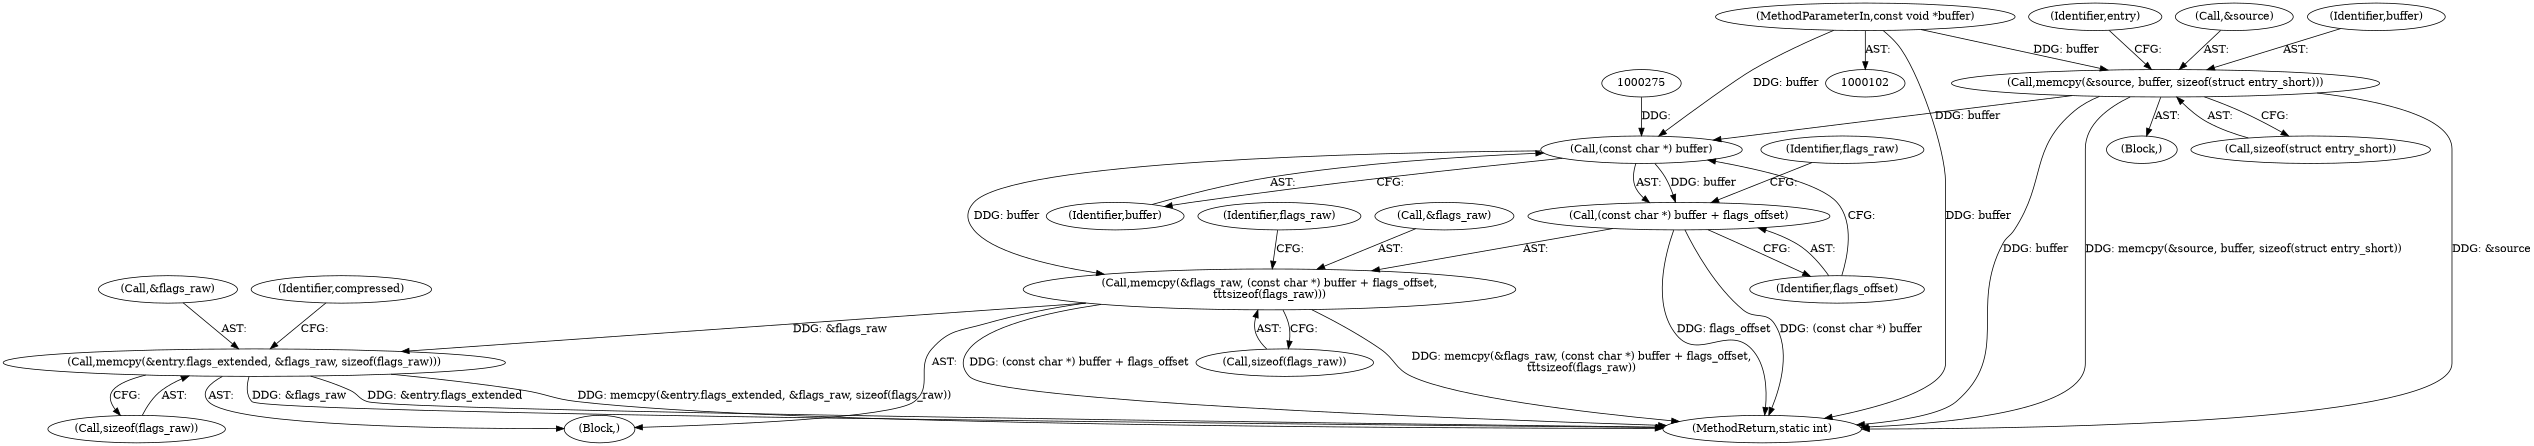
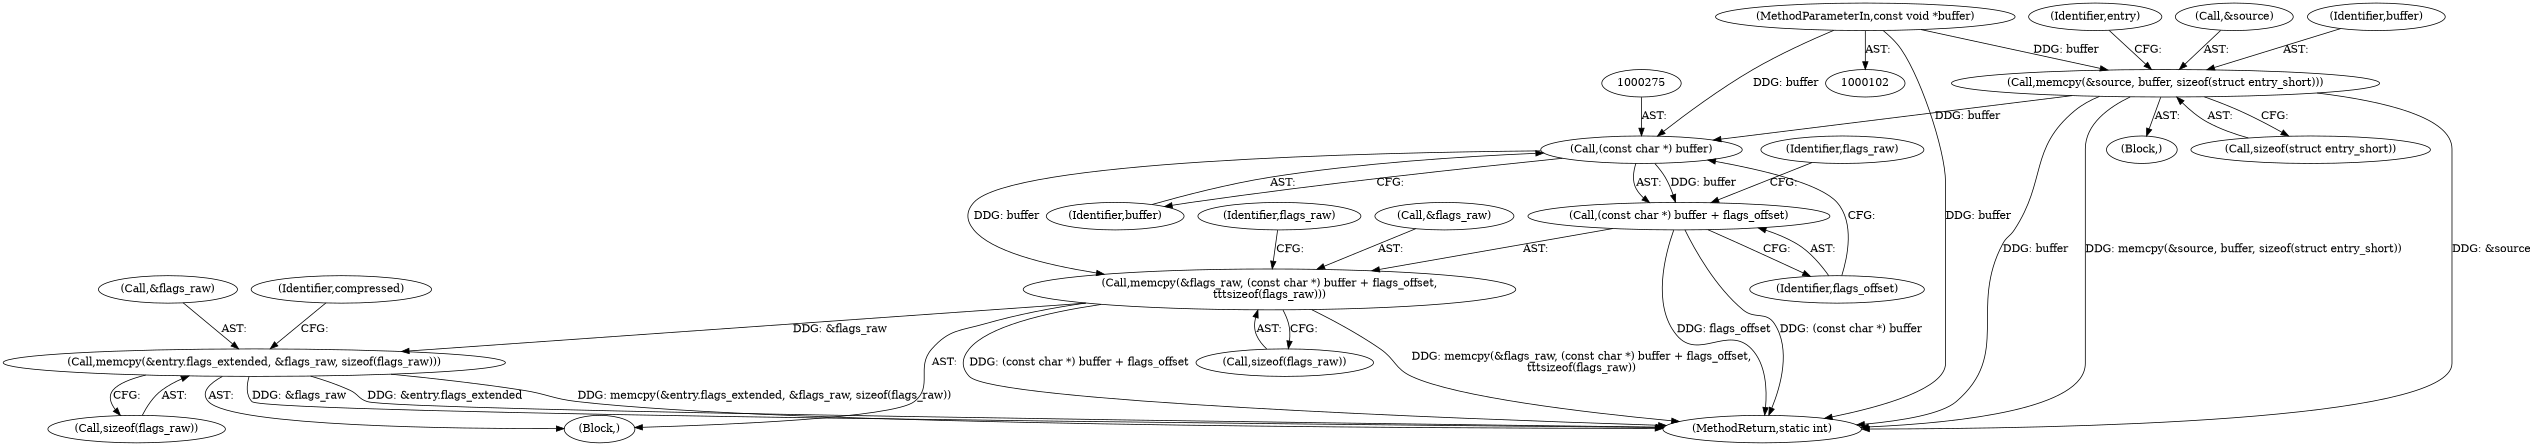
edge "1000275" -> "(Call,(const char *) buffer)": label "DDG: " -> "AST: "
